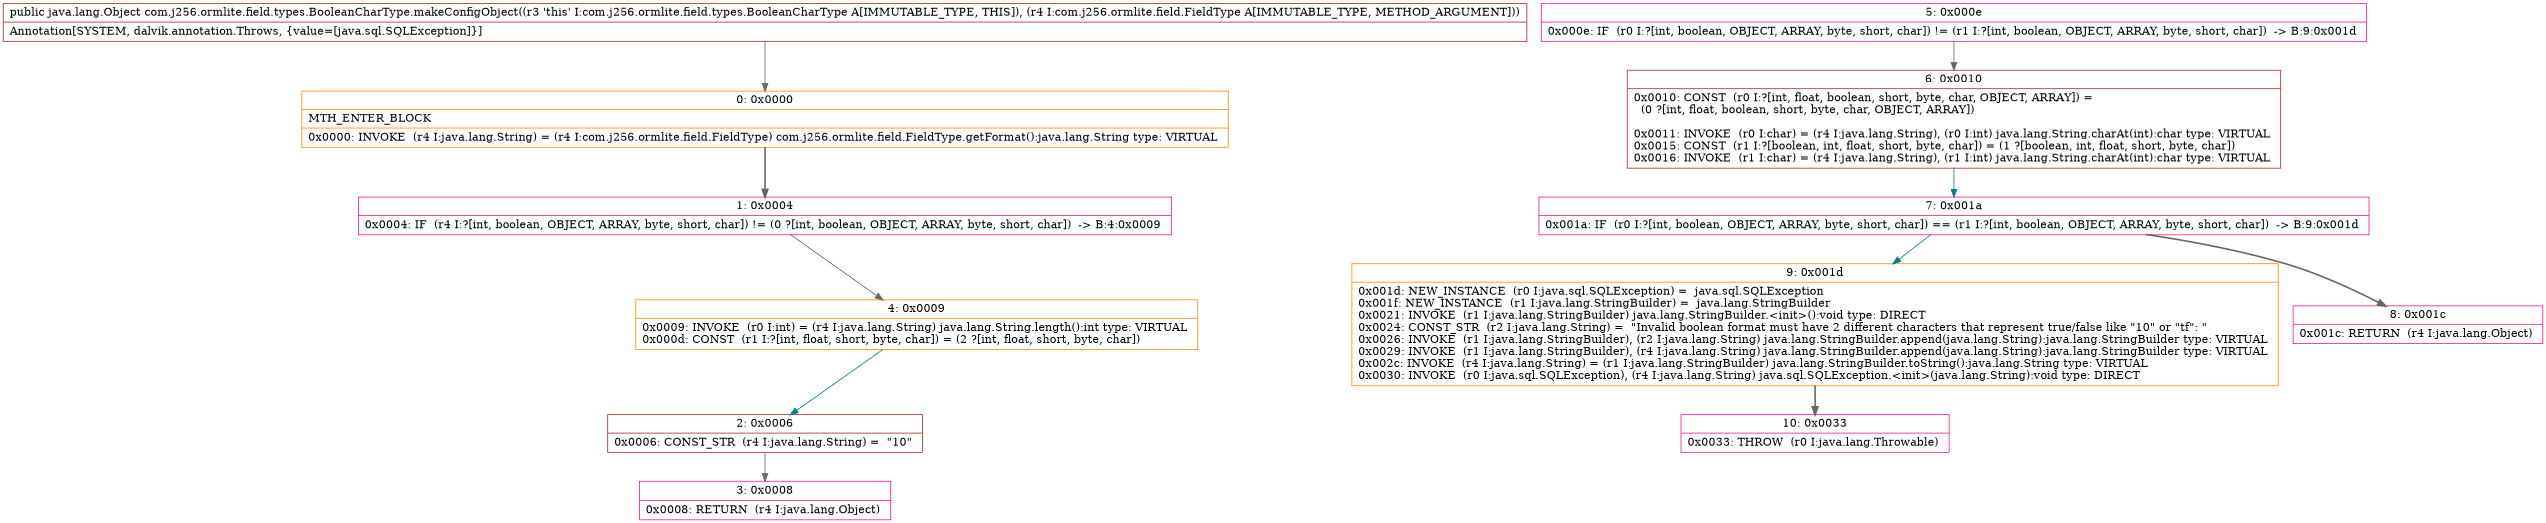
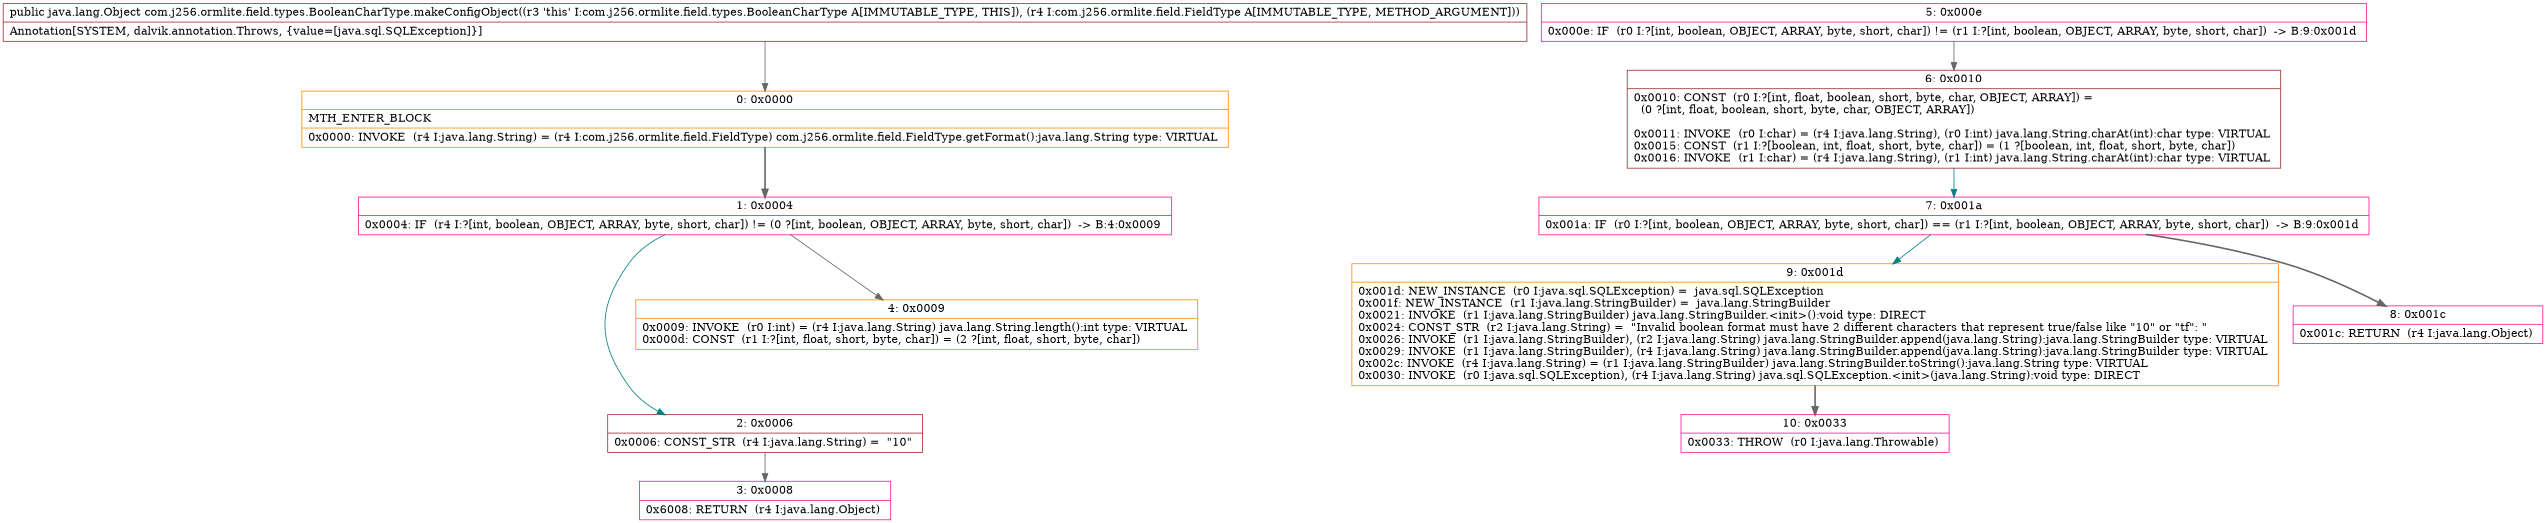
edge "4: 0x0009" -> "2: 0x0006": now "1: 0x0004" -> "2: 0x0006"
node "3: 0x0008": text "0x0008: RETURN  (r4 I:java.lang.Object)" -> "0x6008: RETURN  (r4 I:java.lang.Object)"
